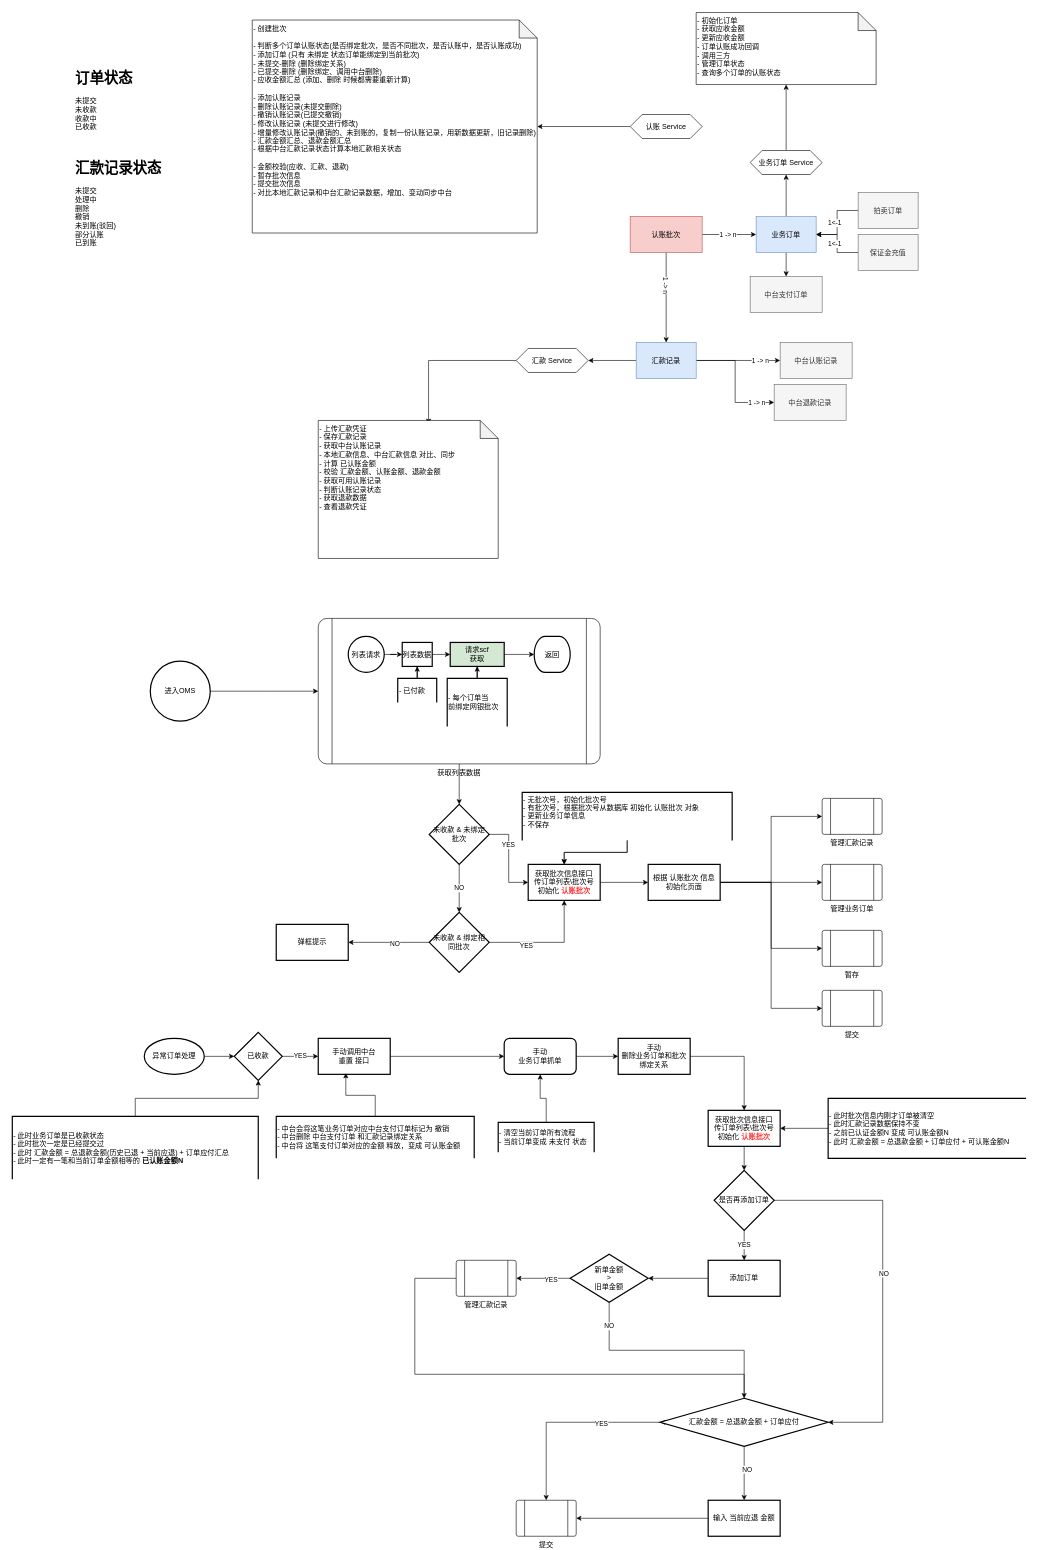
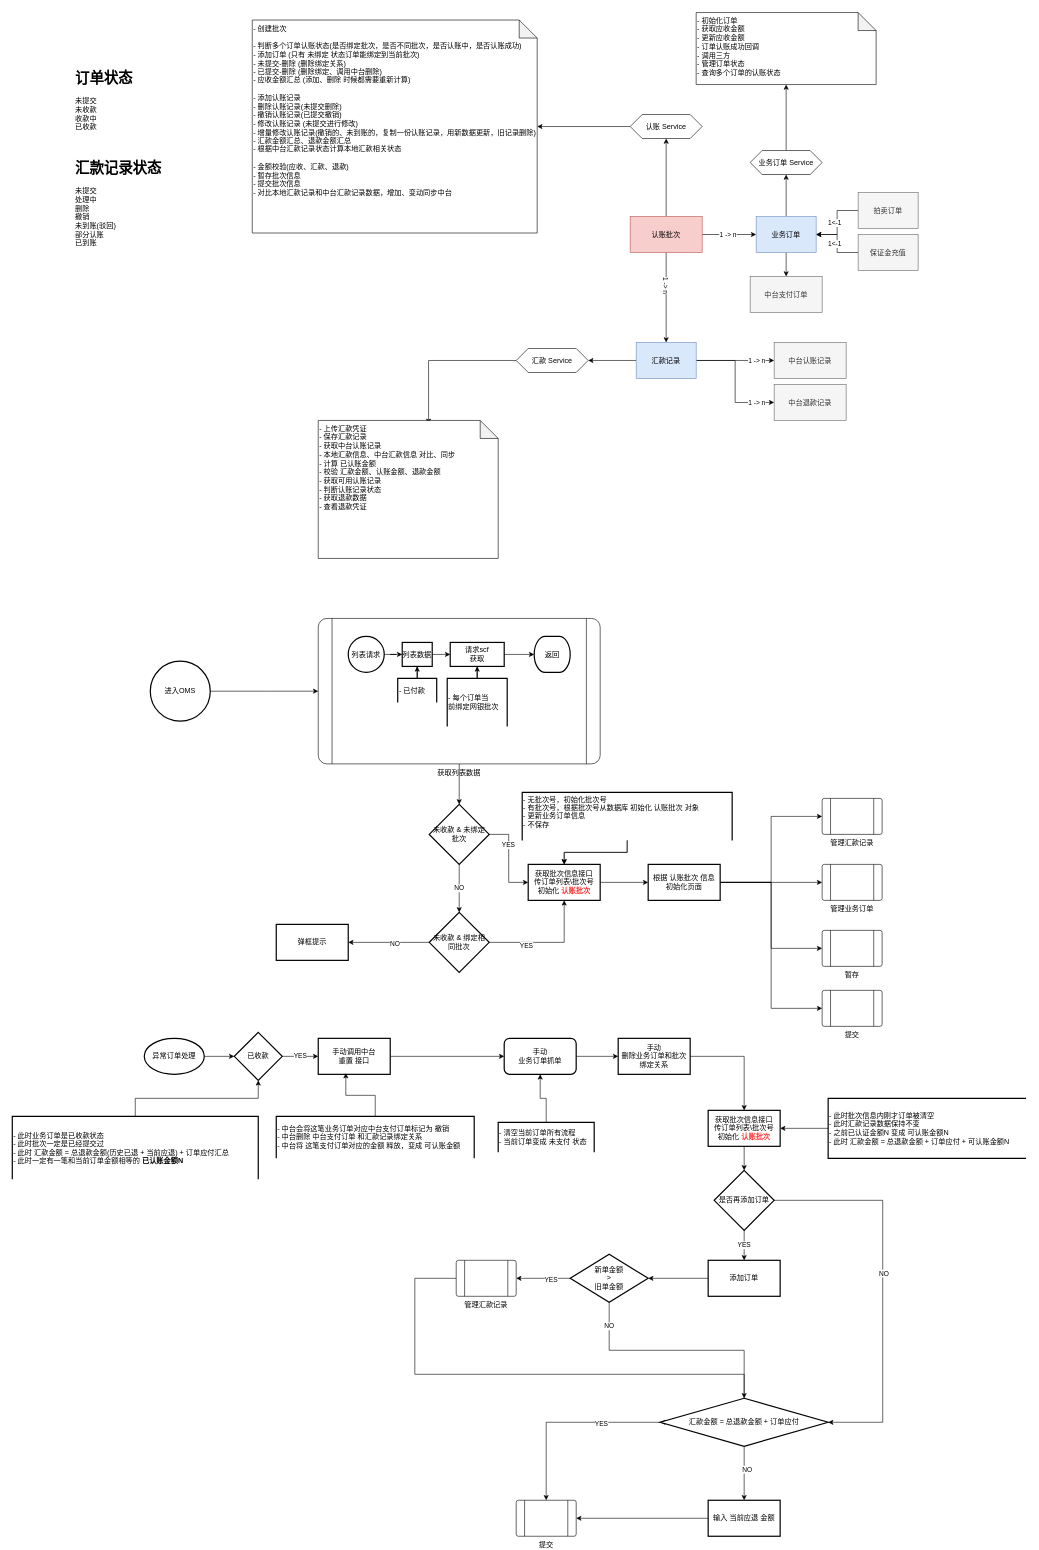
edge "认账批次" -> "认账 Service": added
node "中台认账记录": moved (816, 360) -> (810, 360)
node "请求scf 获取": fillcolor #d5e8d4 -> #ffffff
